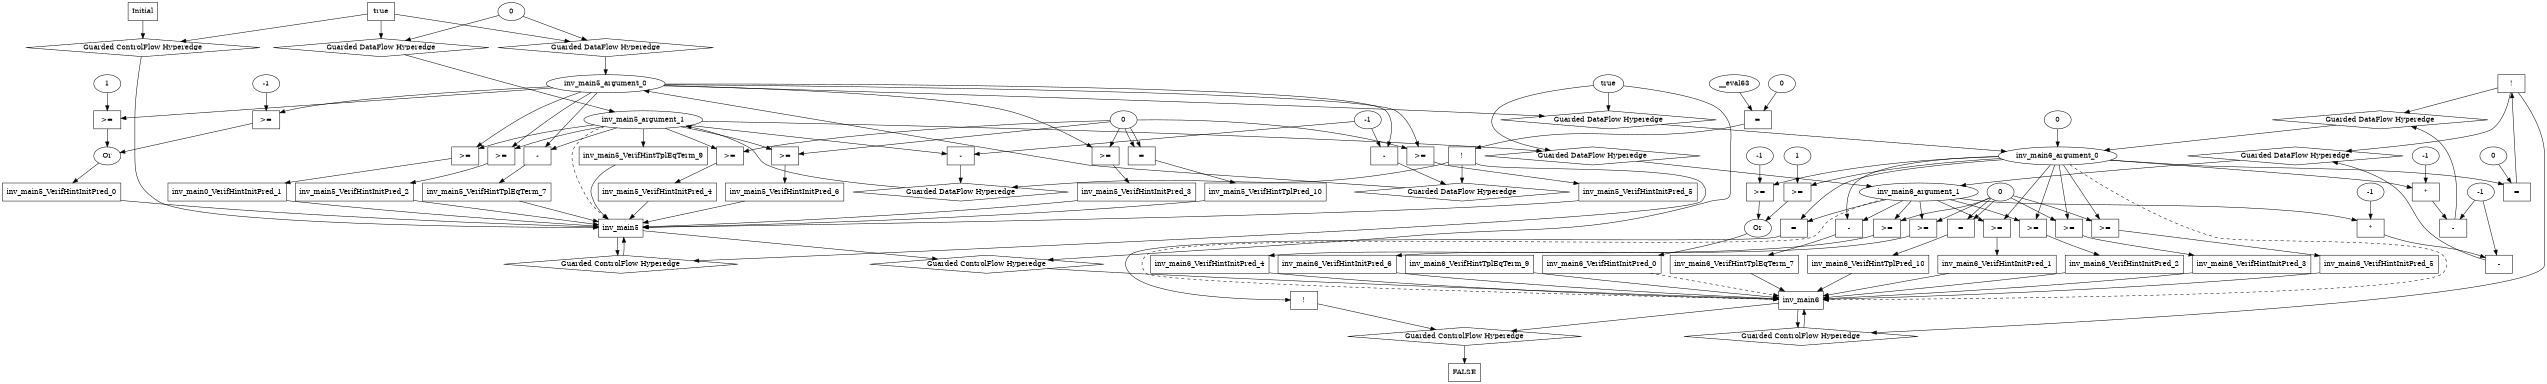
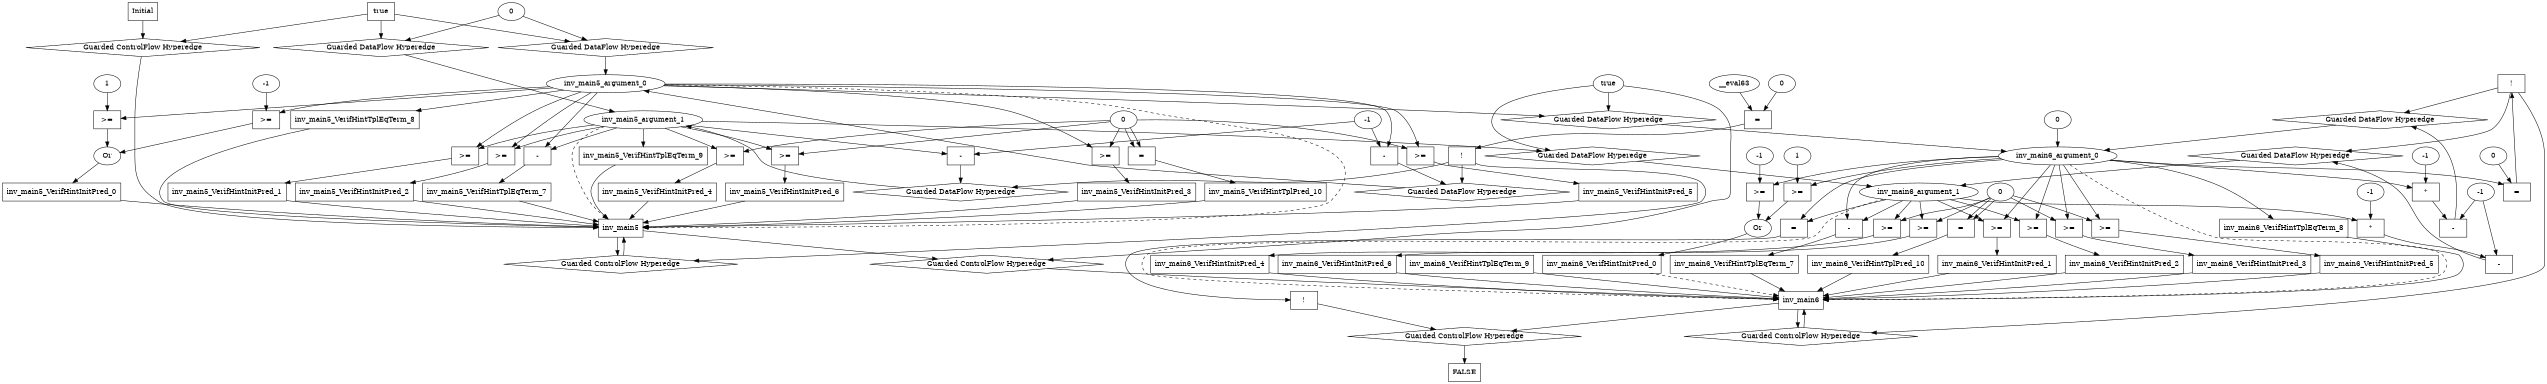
node "inv_main5_VerifHintTplEqTerm_8": added
edge "inv_main5_argument_0" -> "inv_main5": added
node "inv_main0_VerifHintInitPred_1": label "inv_main0_VerifHintInitPred_1" -> "inv_main5_VerifHintInitPred_1"
node "inv_main6_VerifHintTplEqTerm_8": added
